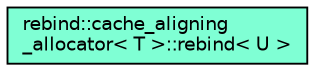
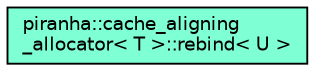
node "rebind::cache_aligning _allocator< T >::rebind< U >": label "rebind::cache_aligning _allocator< T >::rebind< U >" -> "piranha::cache_aligning _allocator< T >::rebind< U >"
